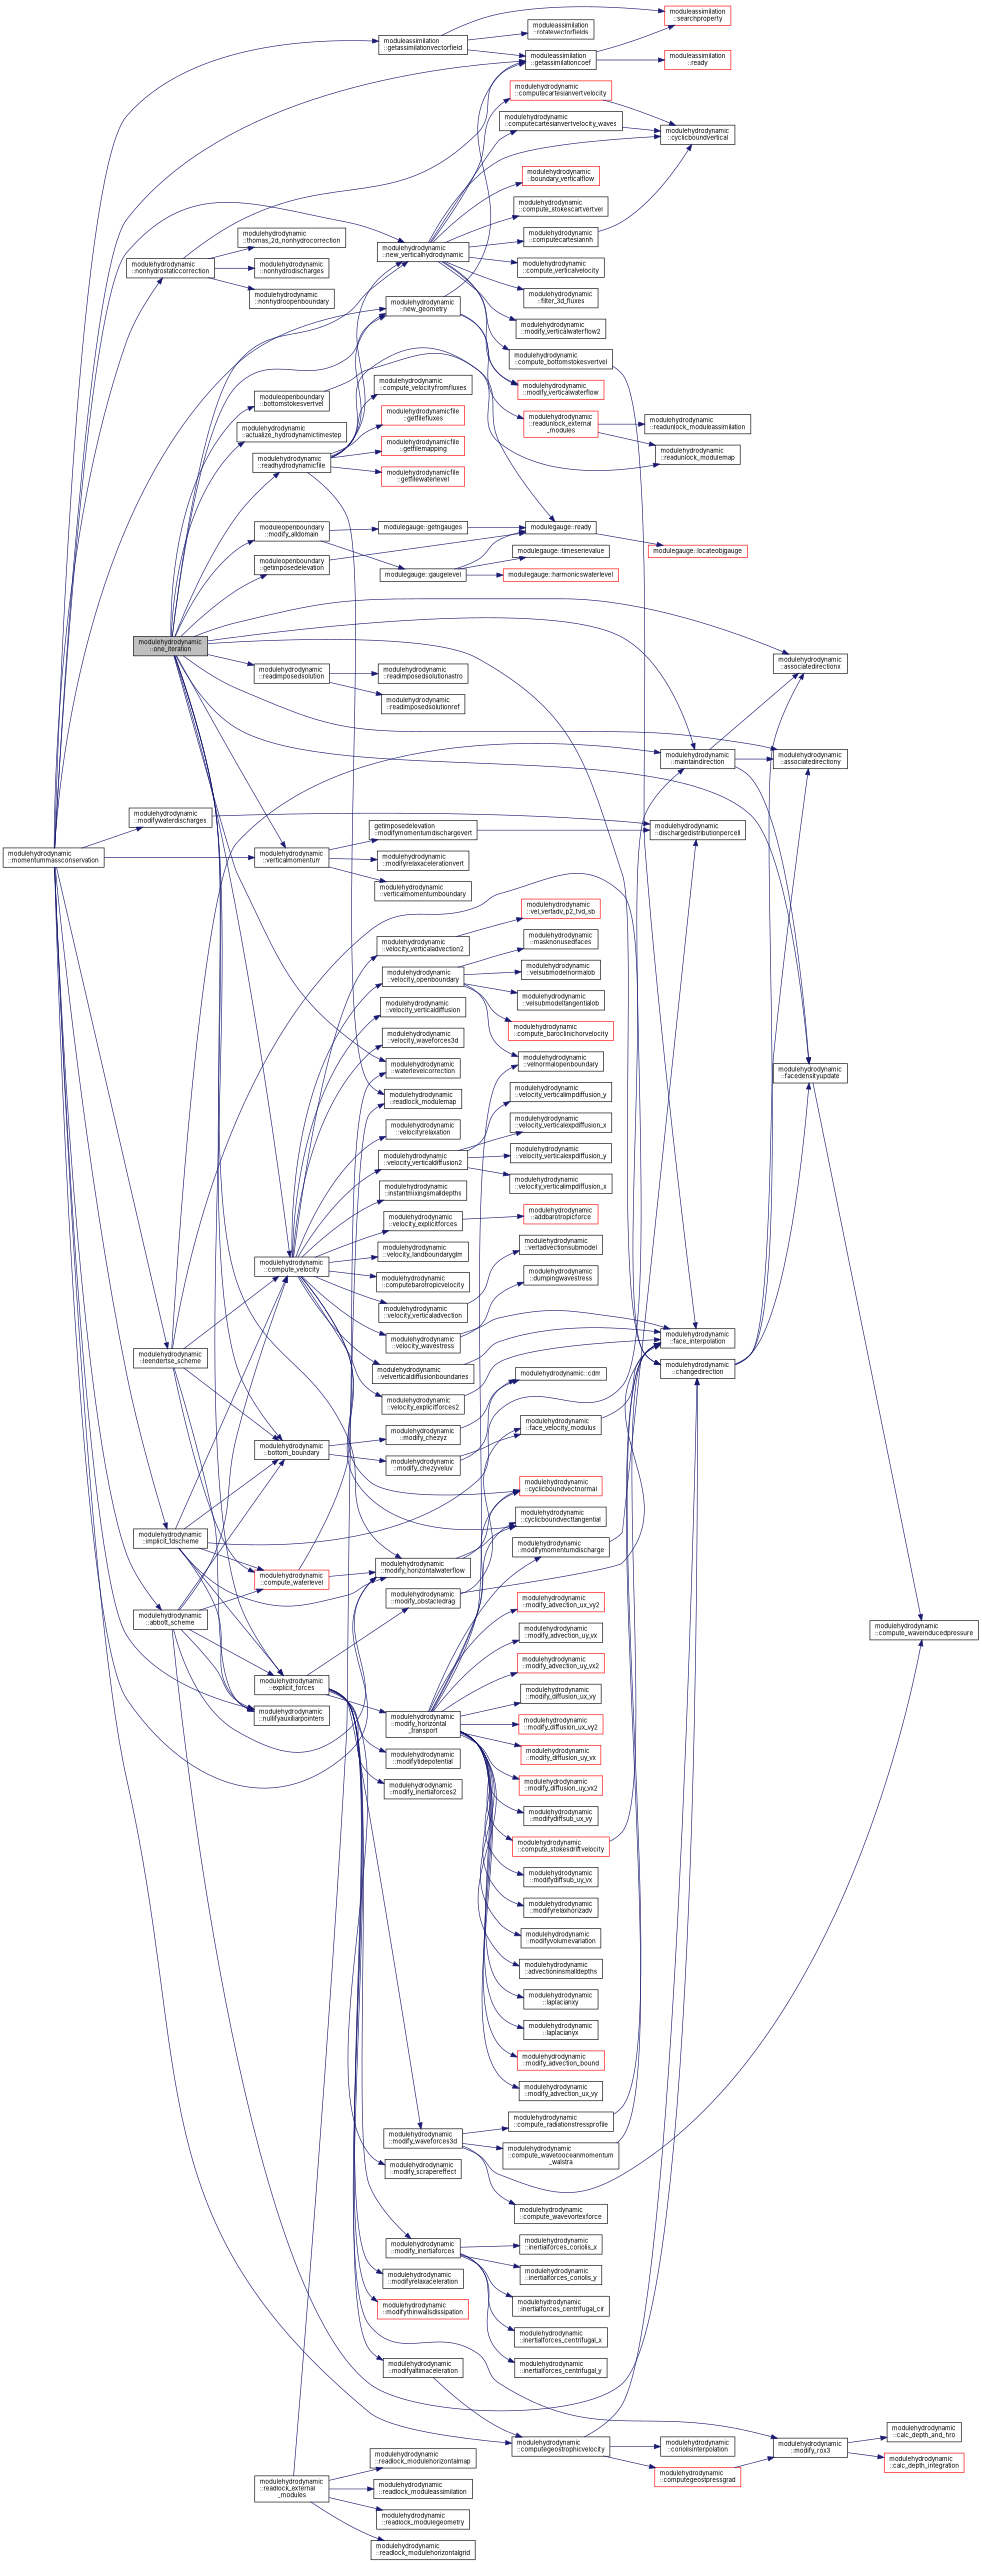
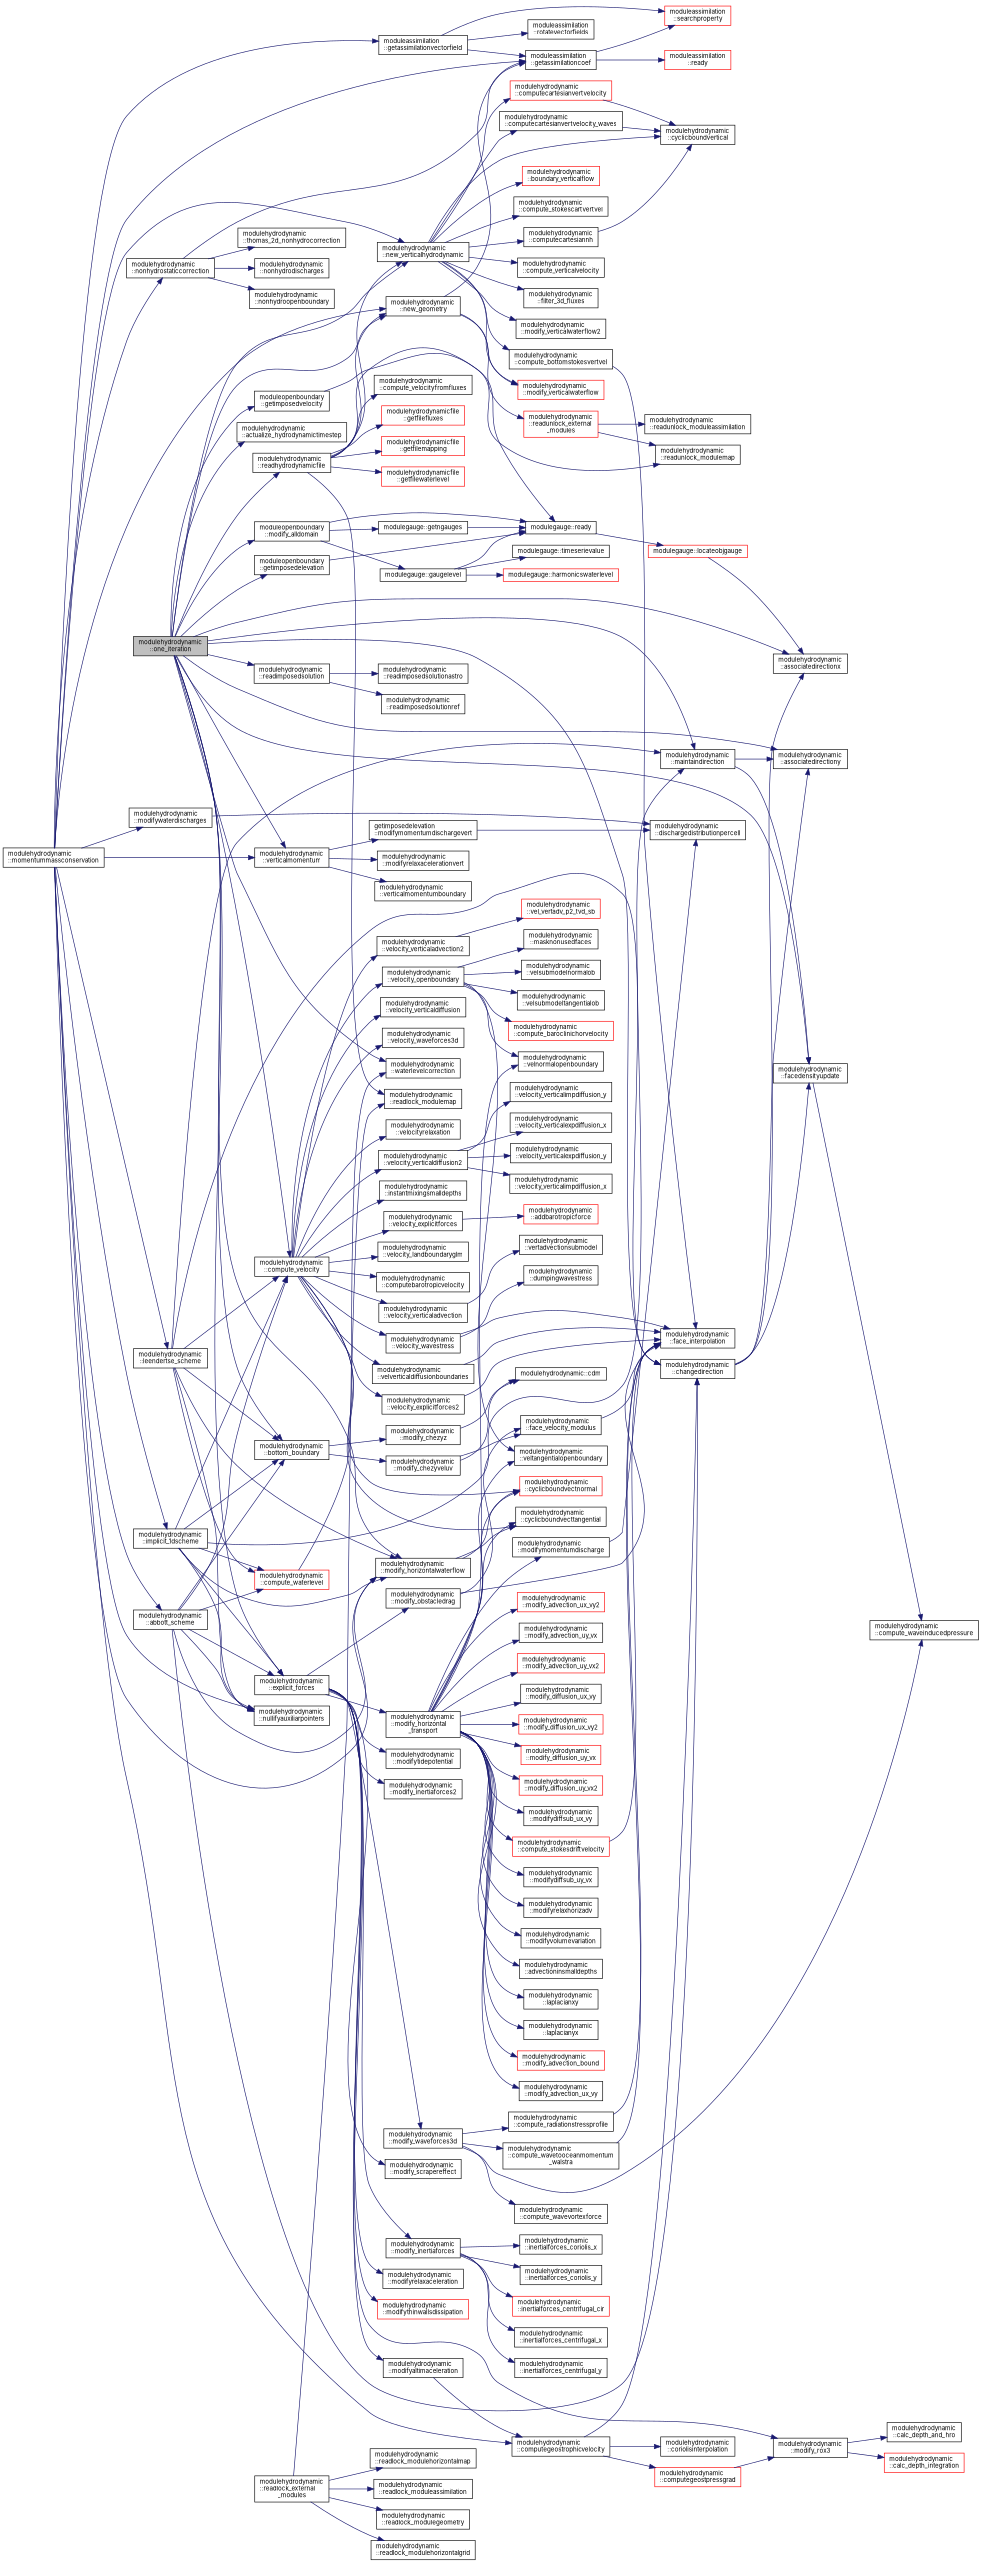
node "moduleopenboundary ::bottomstokesvertvel": label "moduleopenboundary ::bottomstokesvertvel" -> "moduleopenboundary ::getimposedvelocity"
edge "moduleopenboundary ::modify_alldomain" -> "modulegauge::ready": added
edge "modulehydrodynamic ::maintaindirection" -> "modulehydrodynamic ::associatedirectionx": now "modulegauge::locateobjgauge" -> "modulehydrodynamic ::associatedirectionx"
node "modulehydrodynamic ::veltangentialopenboundary": added
edge "modulehydrodynamic ::compute_waterlevel" -> "modulehydrodynamic ::modify_horizontalwaterflow": now "modulehydrodynamic ::leendertse_scheme" -> "modulehydrodynamic ::modify_horizontalwaterflow"
node "modulehydrodynamic ::inertialforces_centrifugal_cir": color black -> red
